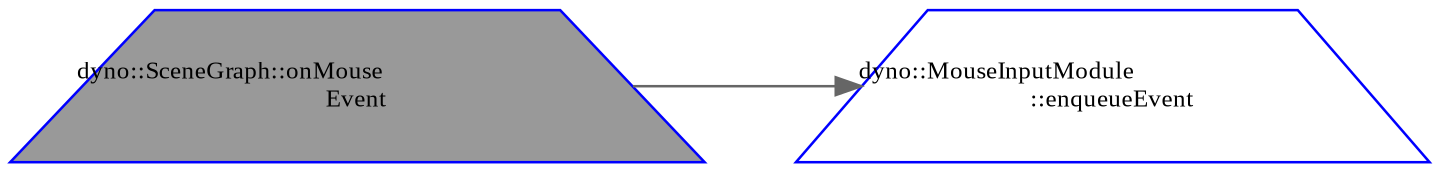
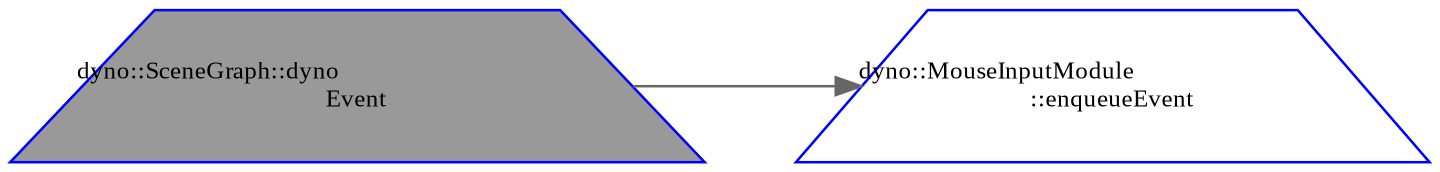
node "dyno::SceneGraph::onMouse Event": label "dyno::SceneGraph::onMouse Event" -> "dyno::SceneGraph::dyno Event"
